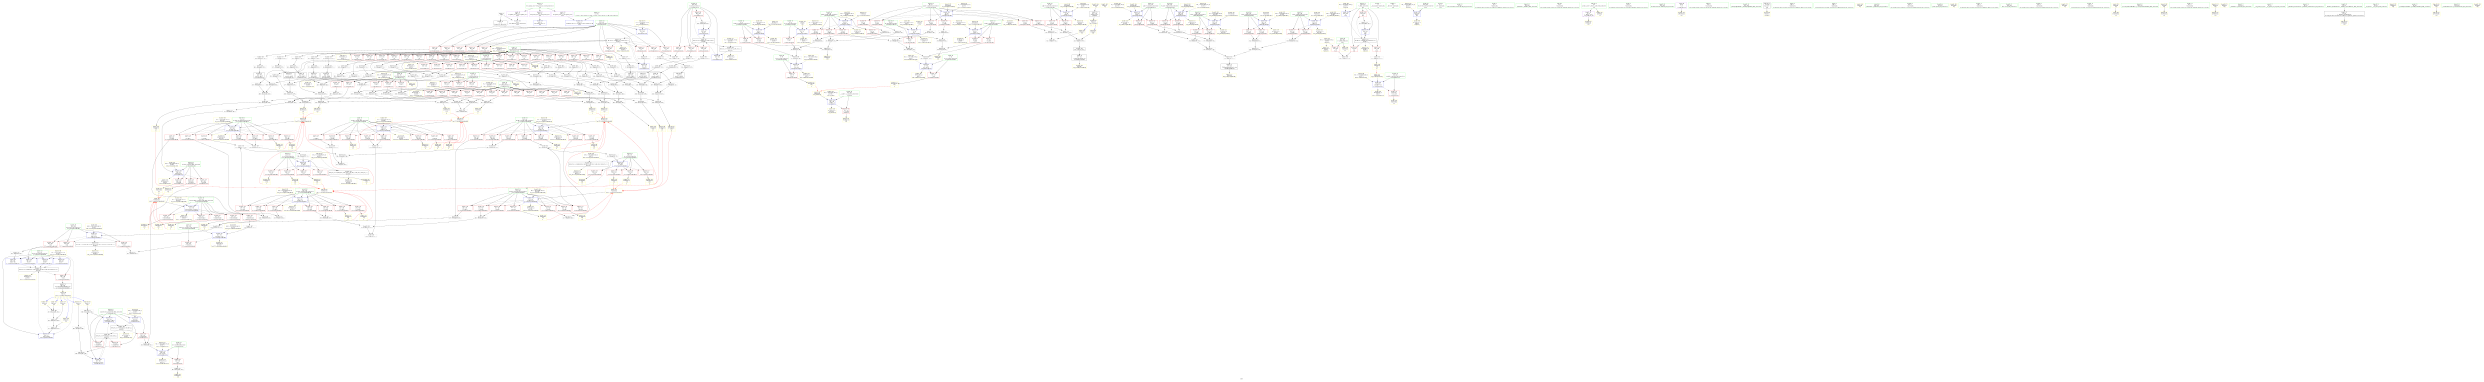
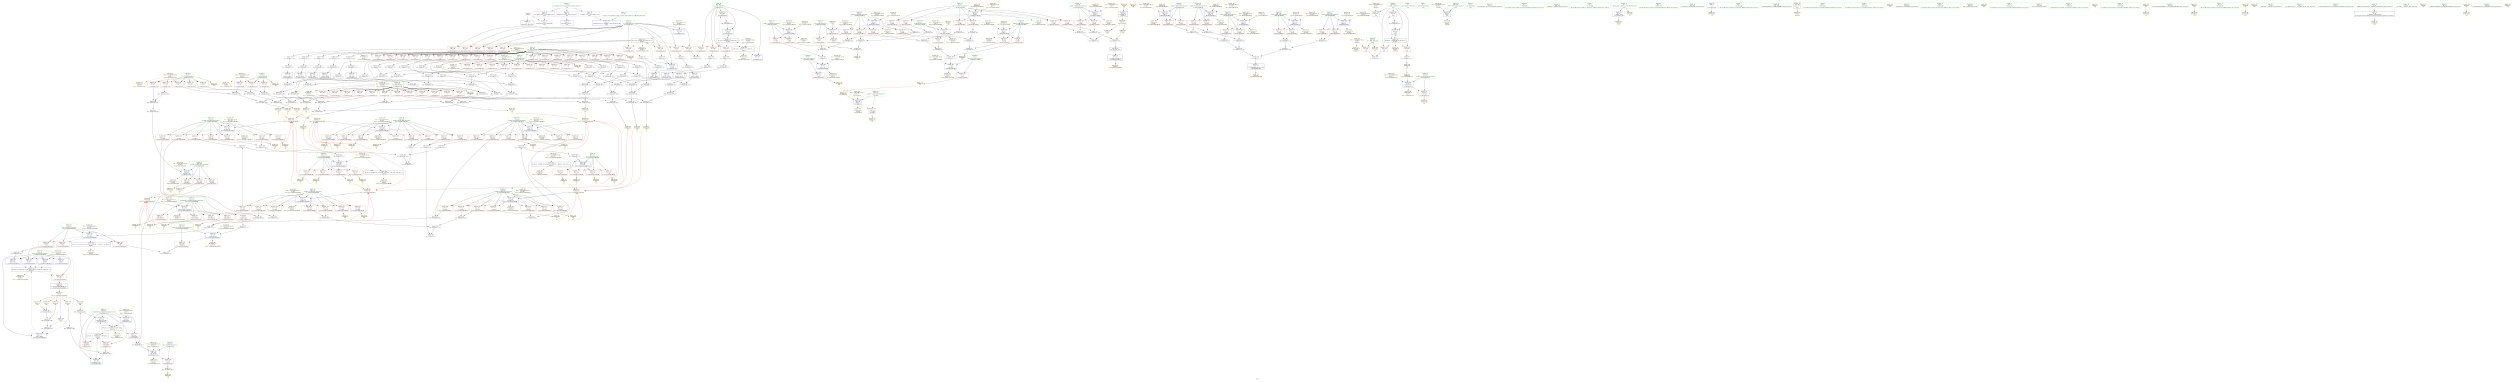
node "NodeID: 136": removed
